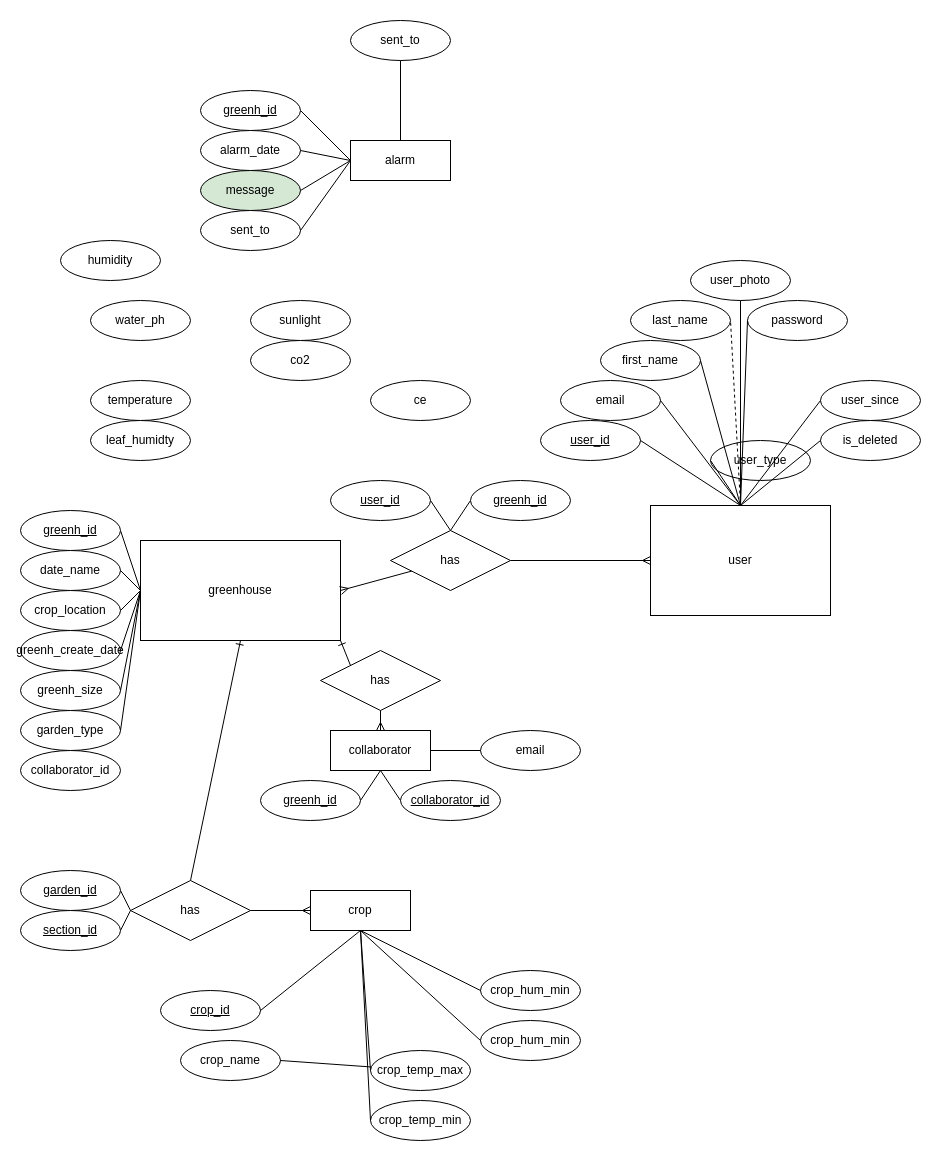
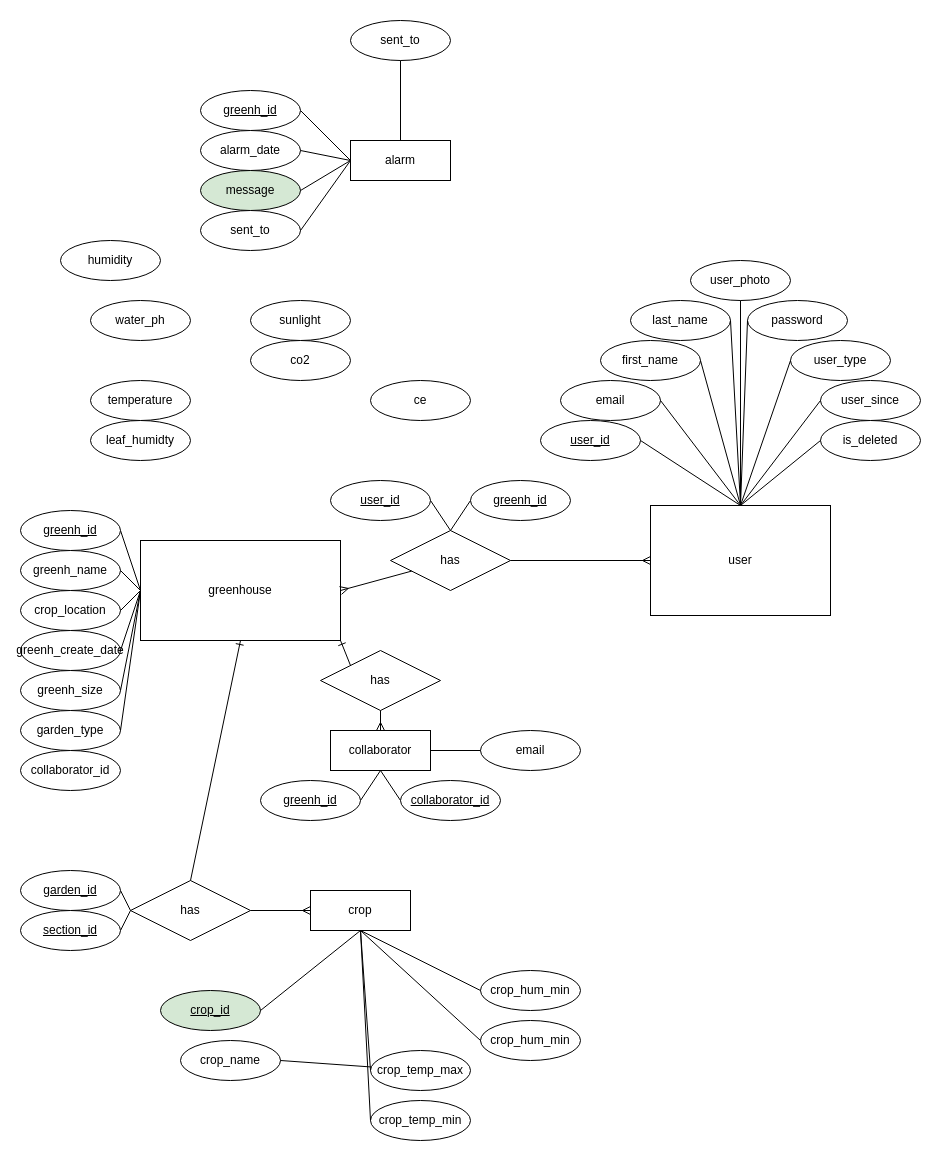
edge "last_name" -- "user": style dashed -> solid
node "user_type": moved (761, 461) -> (841, 361)
node "date_name": label "date_name" -> "greenh_name"
node "crop_id": fillcolor #ffffff -> #d5e8d4
